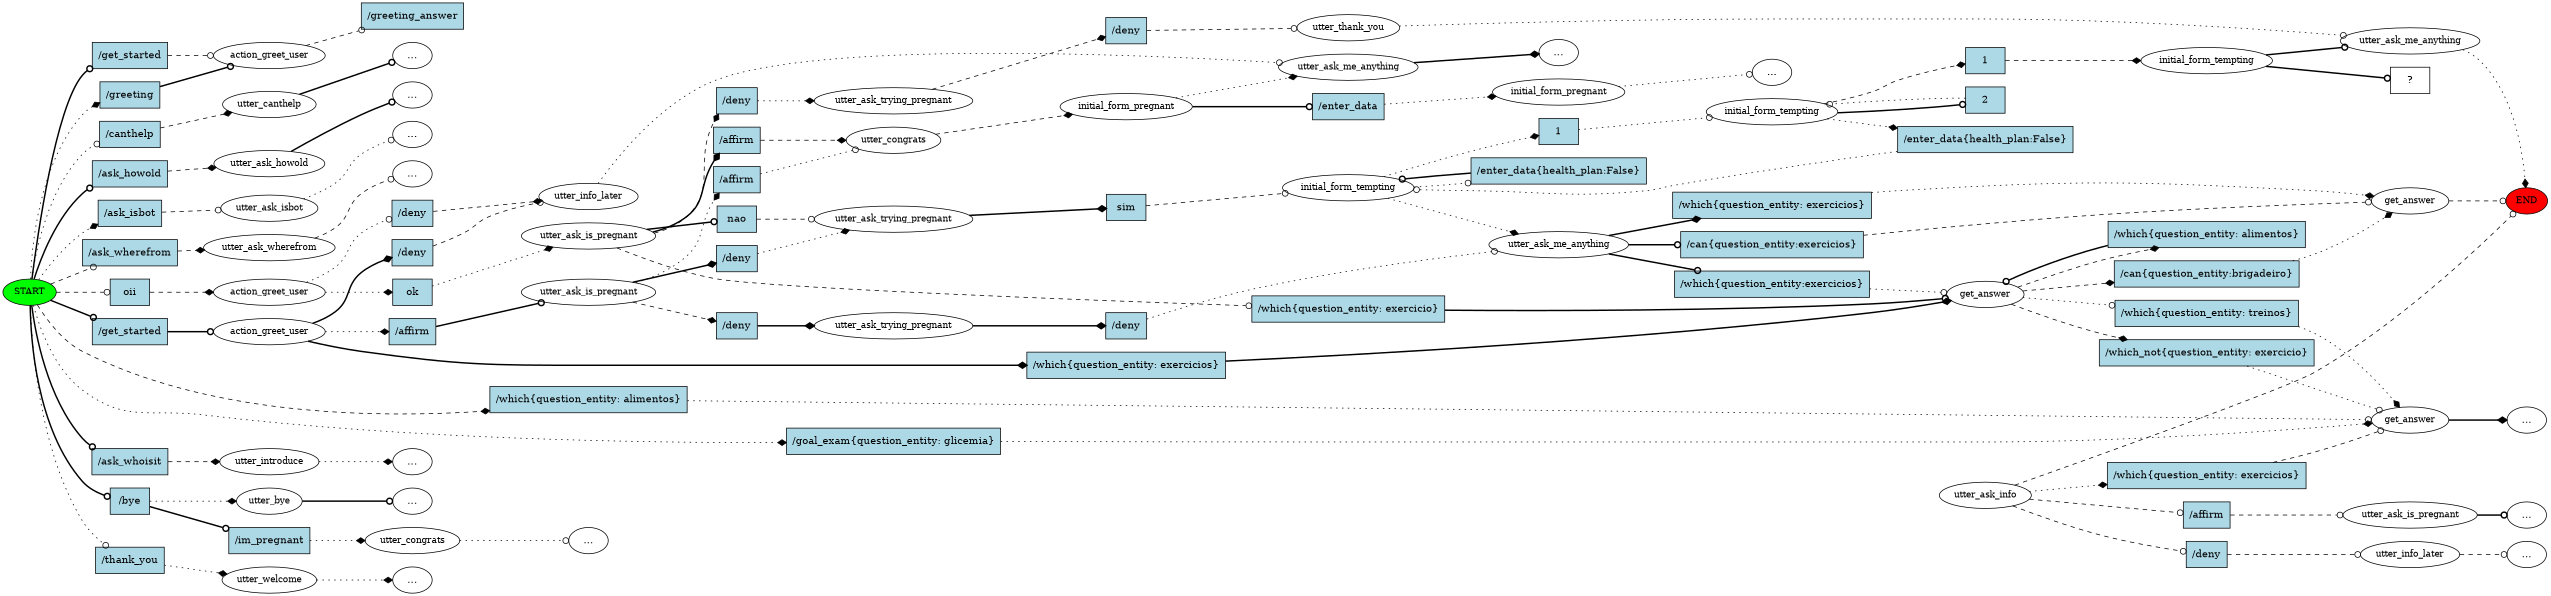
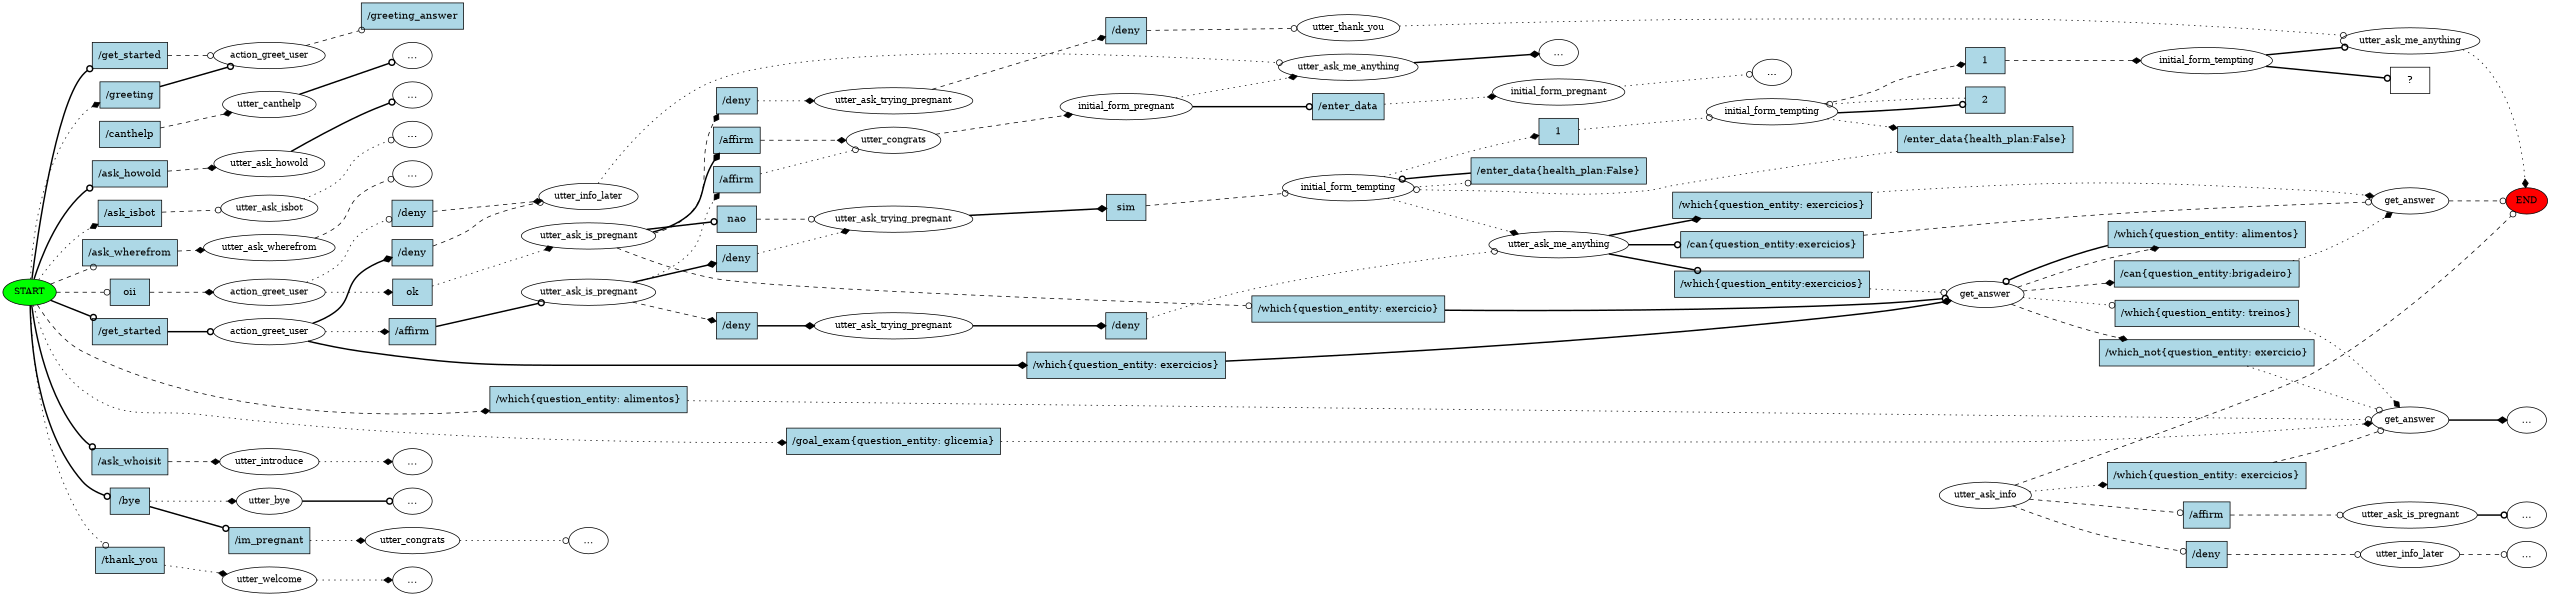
edge "START" -> "/canthelp": removed
